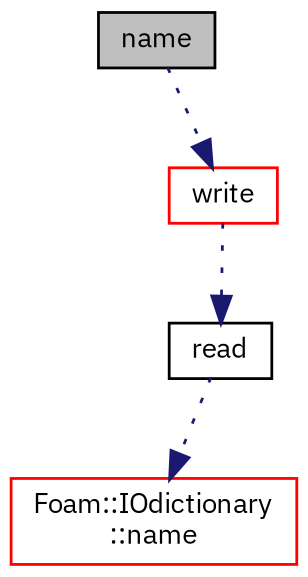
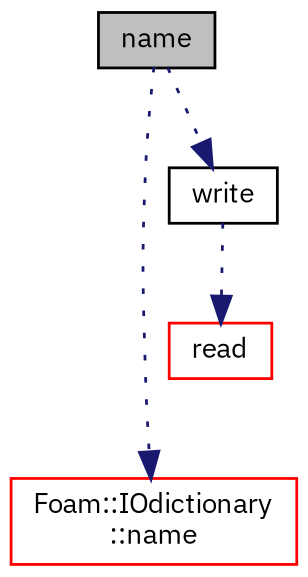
node "write": color red -> black
node "read": color black -> red
edge "read" -> "Foam::IOdictionary ::name": now "name" -> "Foam::IOdictionary ::name"
